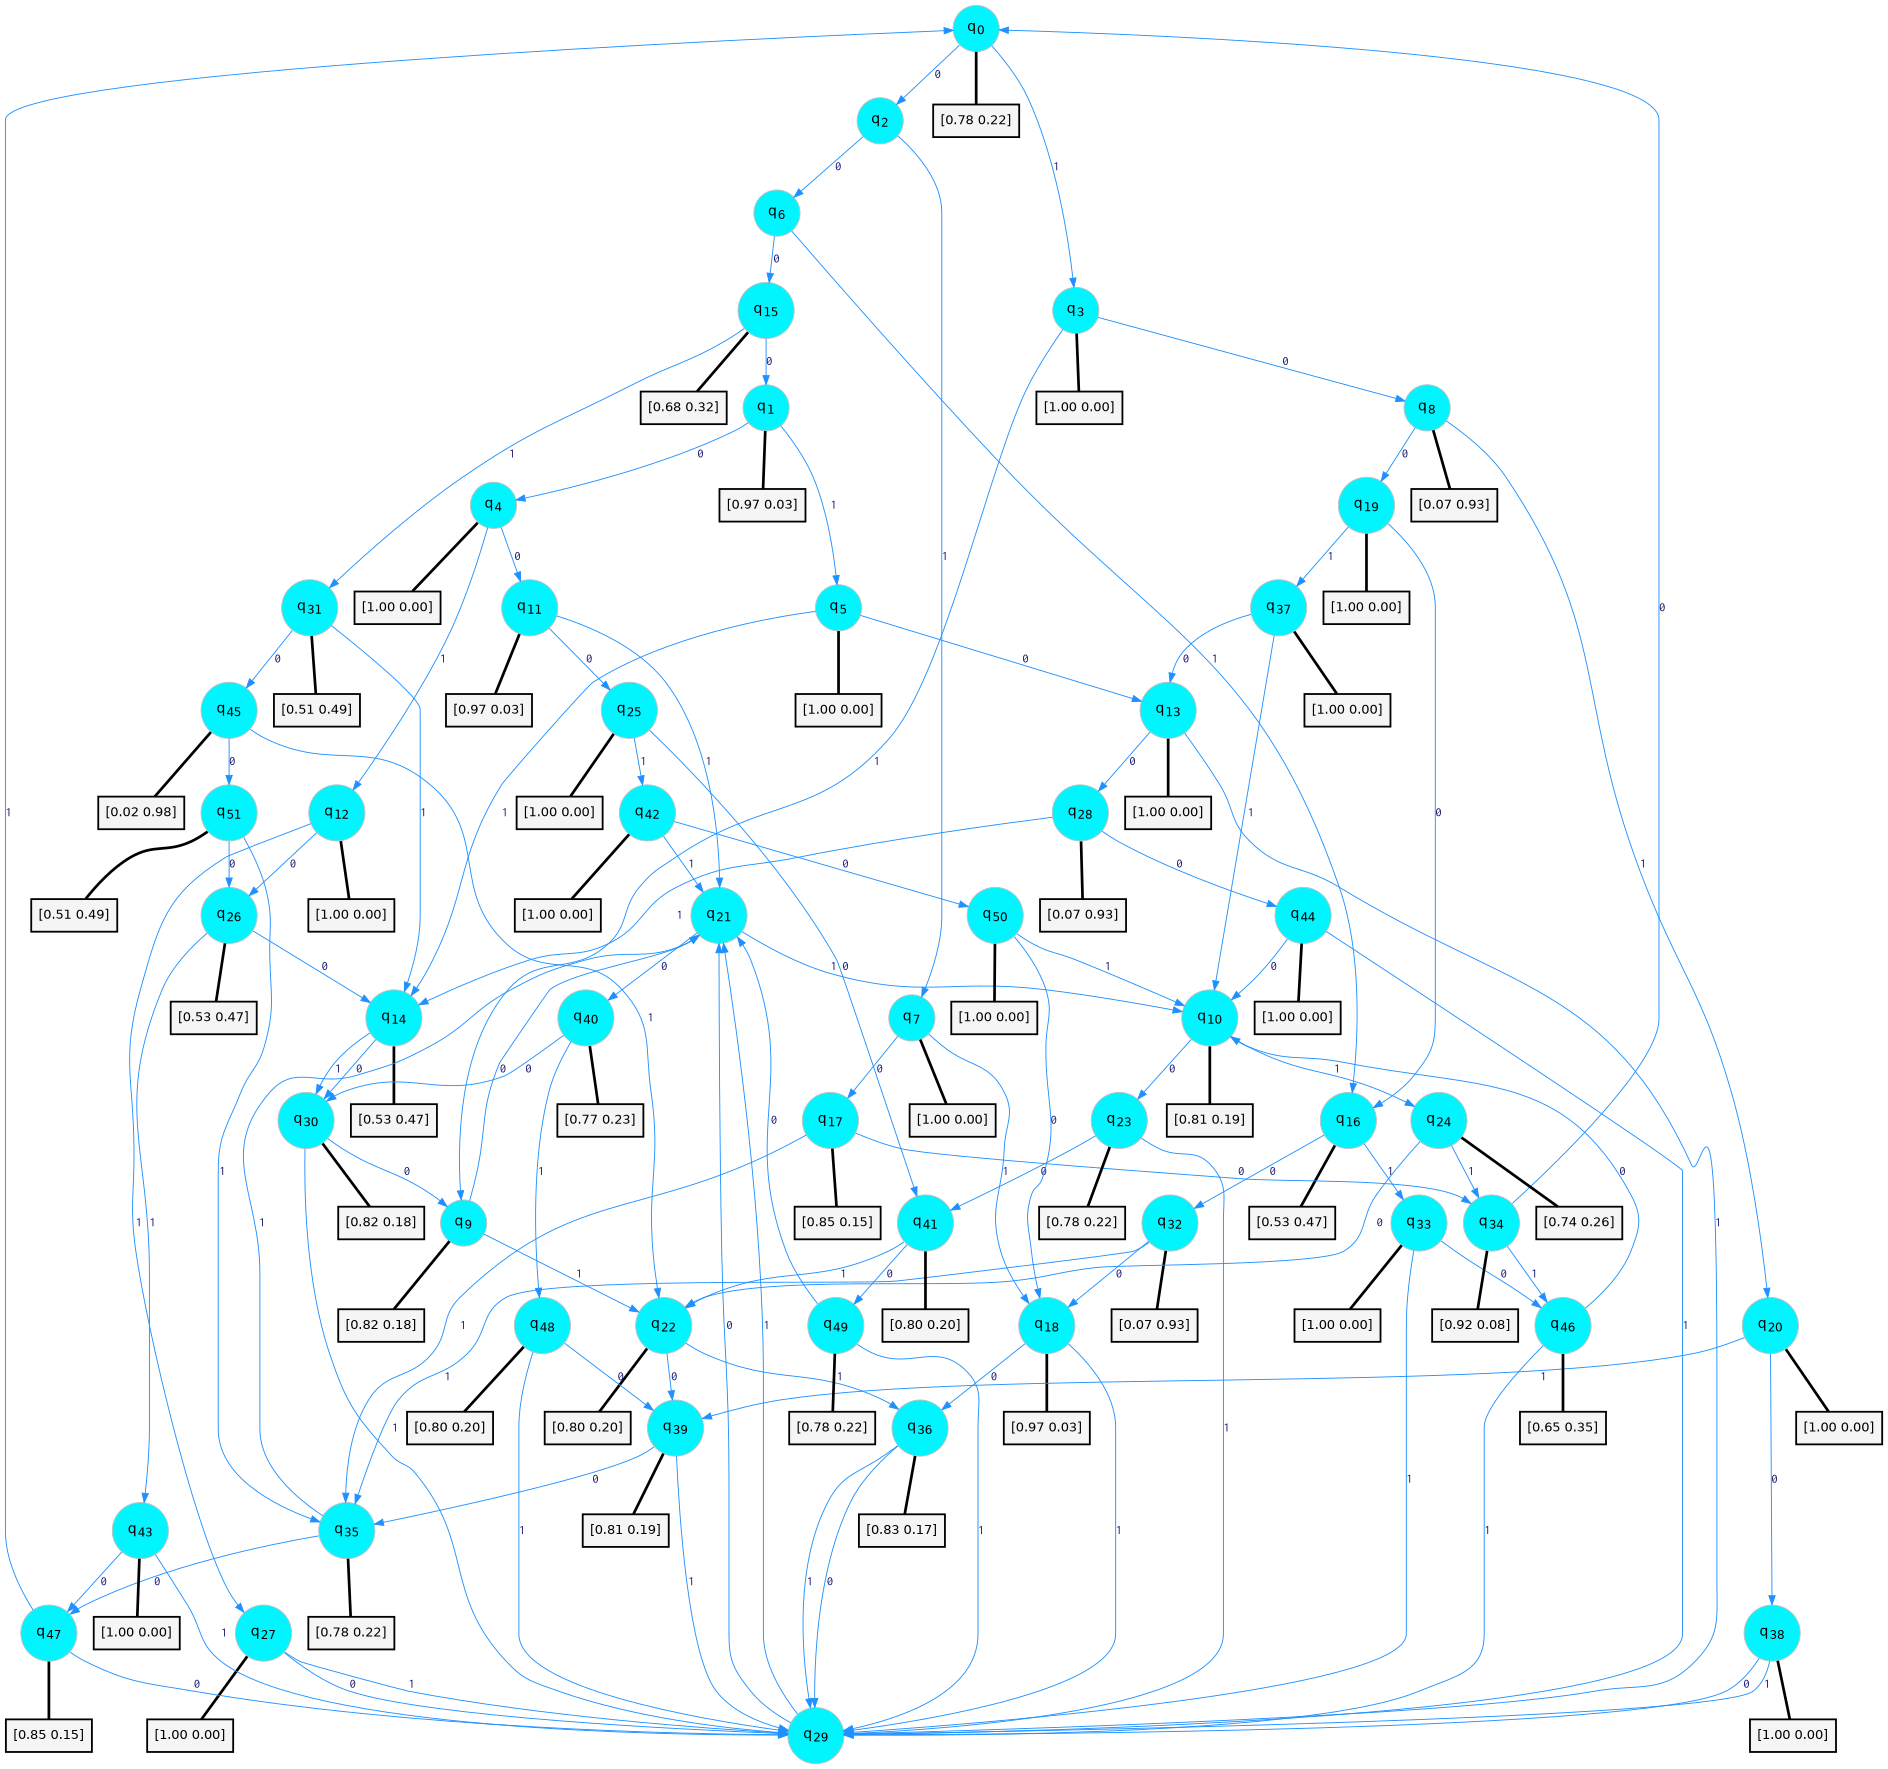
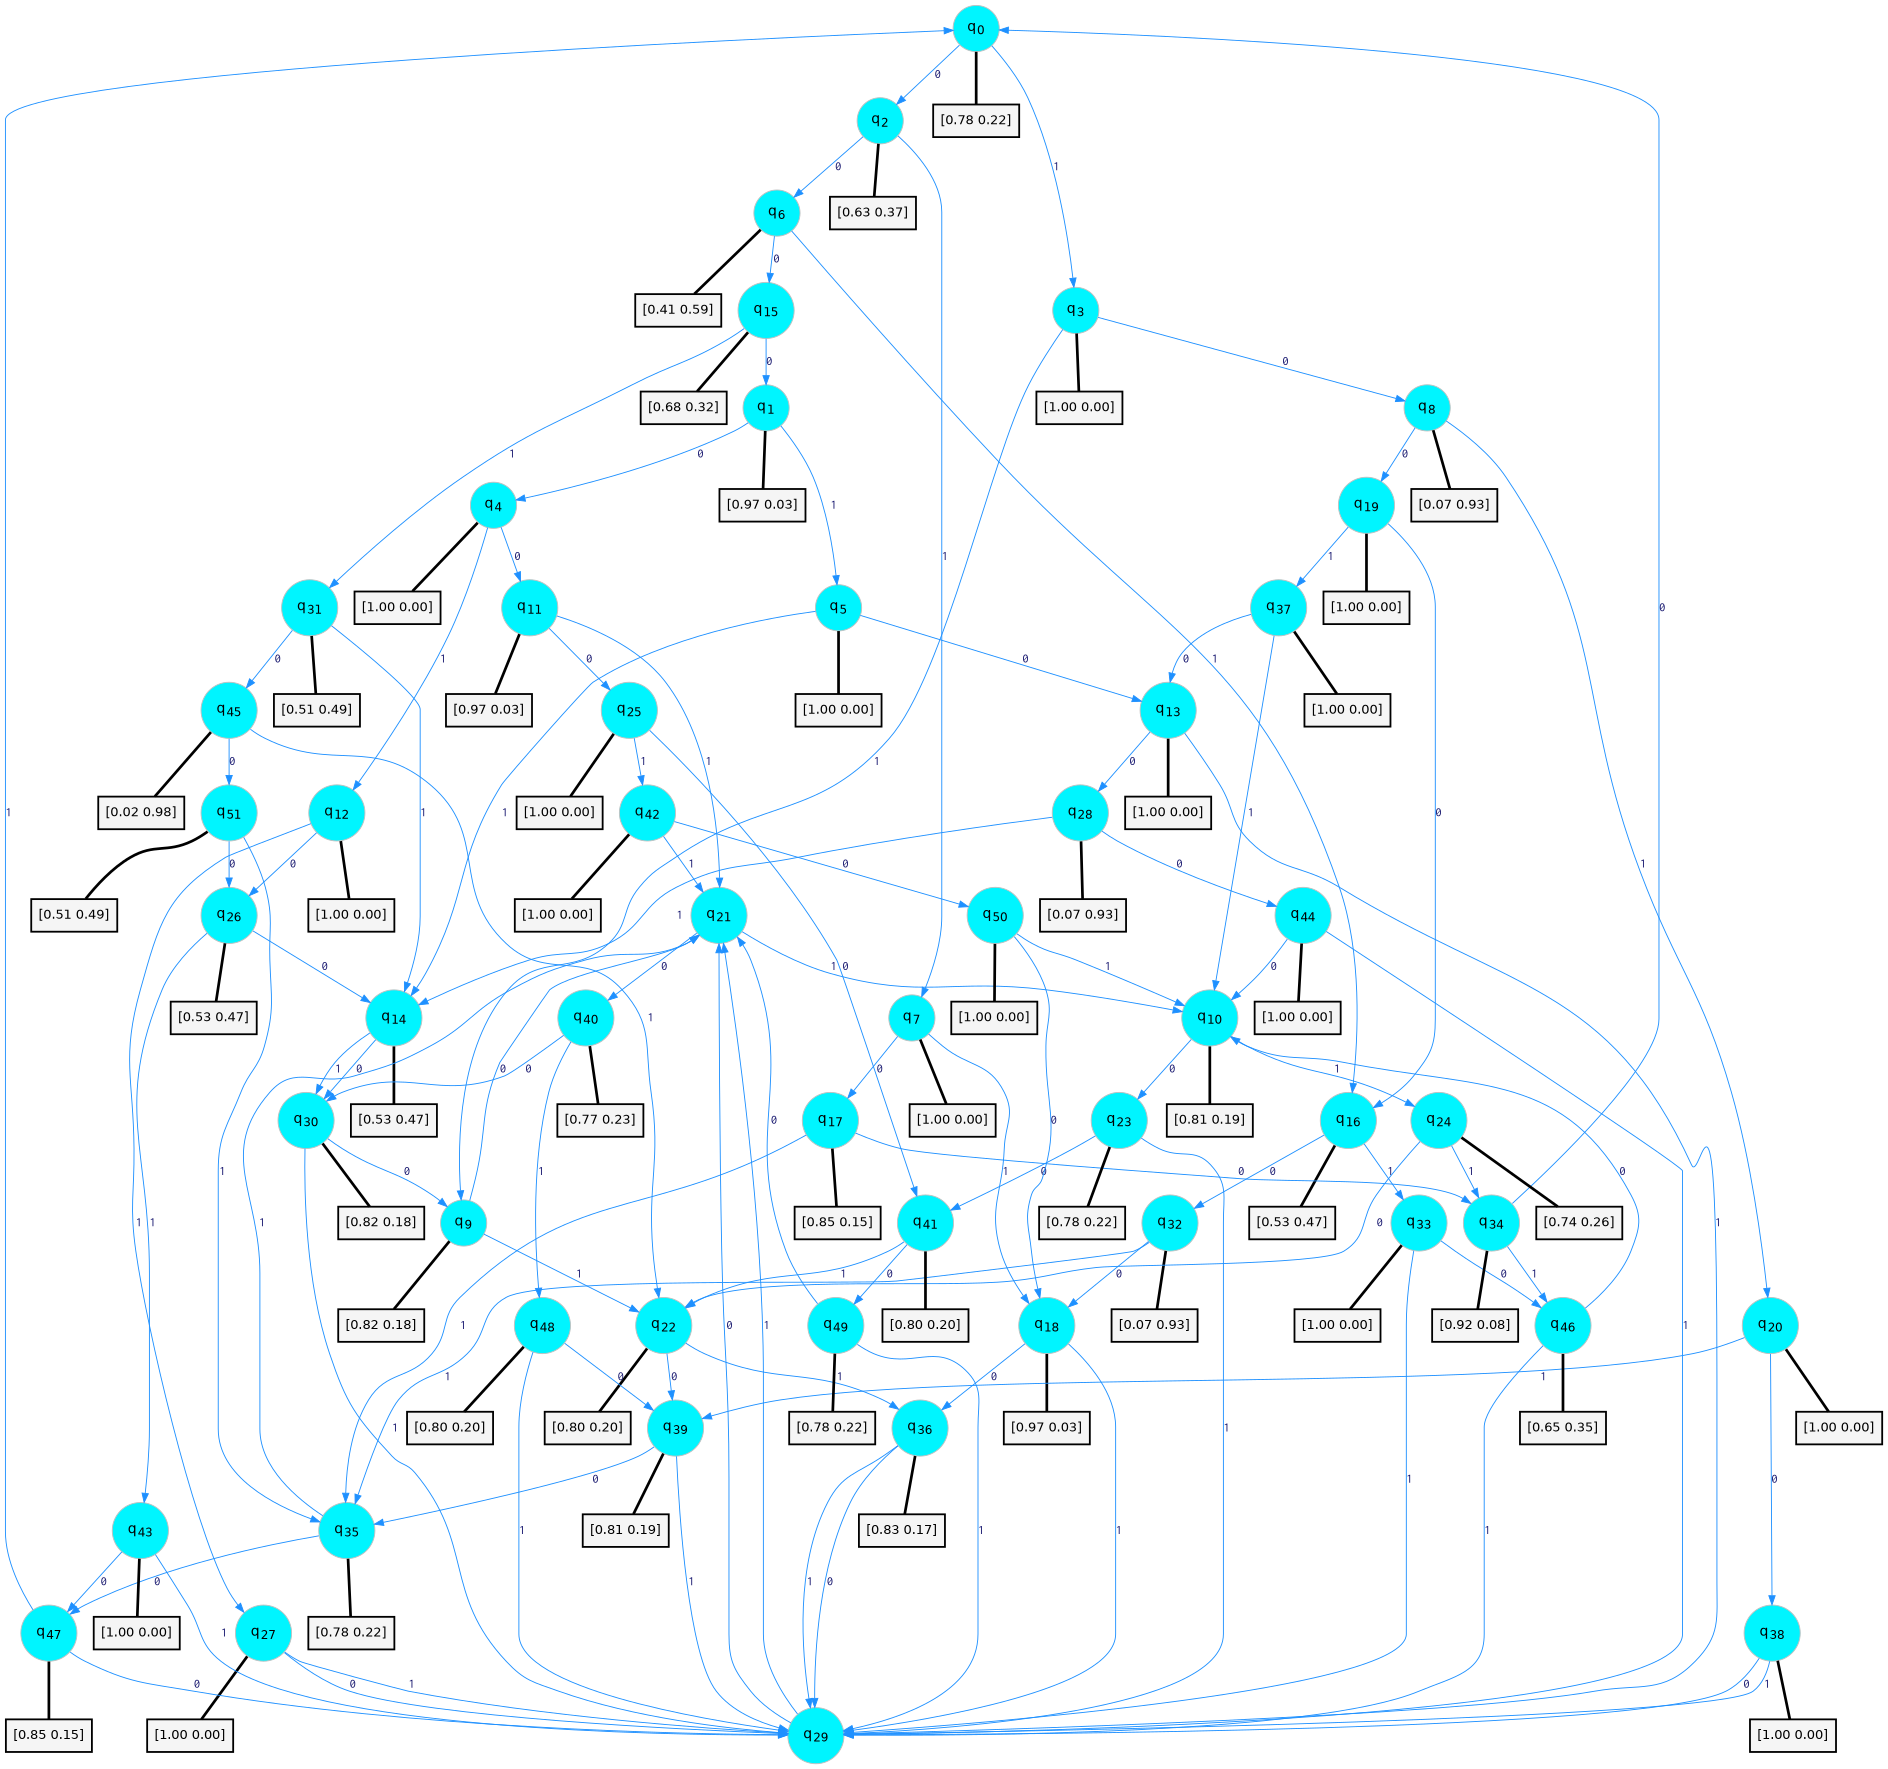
node "[0.63 0.37]": added
node "[0.41 0.59]": added
